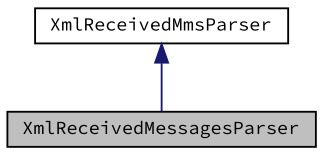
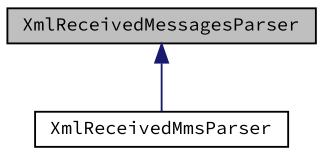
edge "XmlReceivedMessagesParser" -> "XmlReceivedMmsParser": reversed
